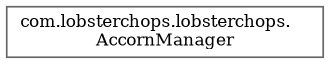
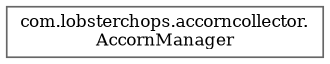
node "com.lobsterchops.lobsterchops. AccornManager": label "com.lobsterchops.lobsterchops. AccornManager" -> "com.lobsterchops.accorncollector. AccornManager"
